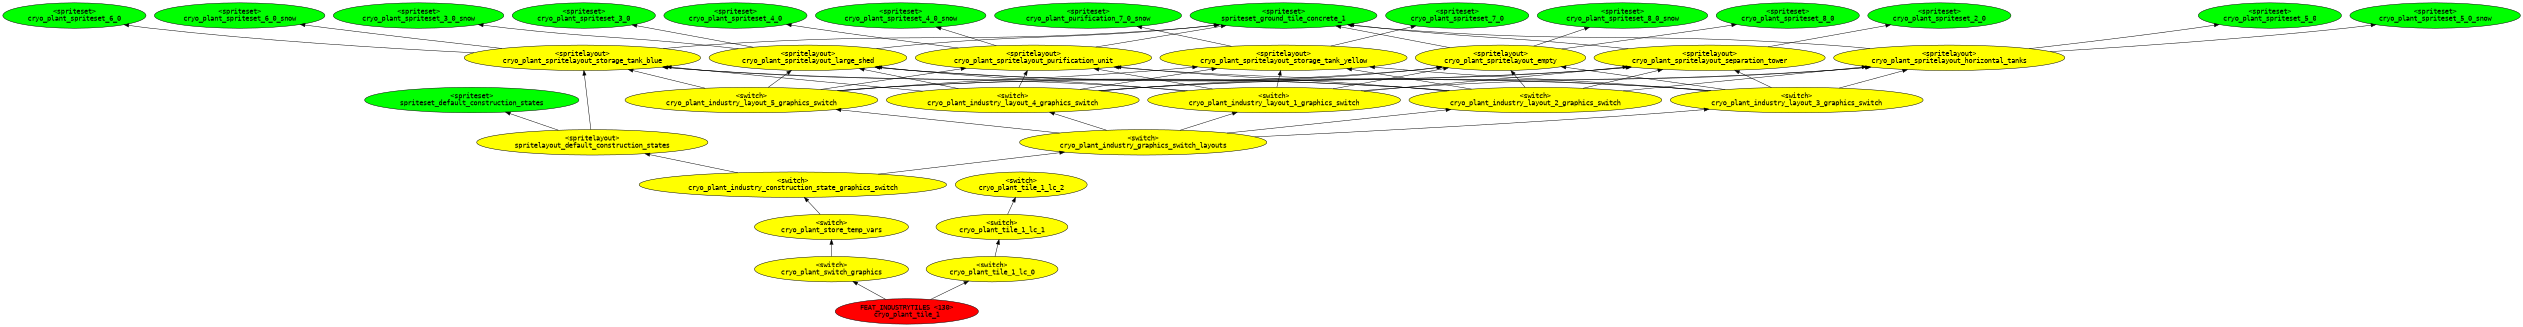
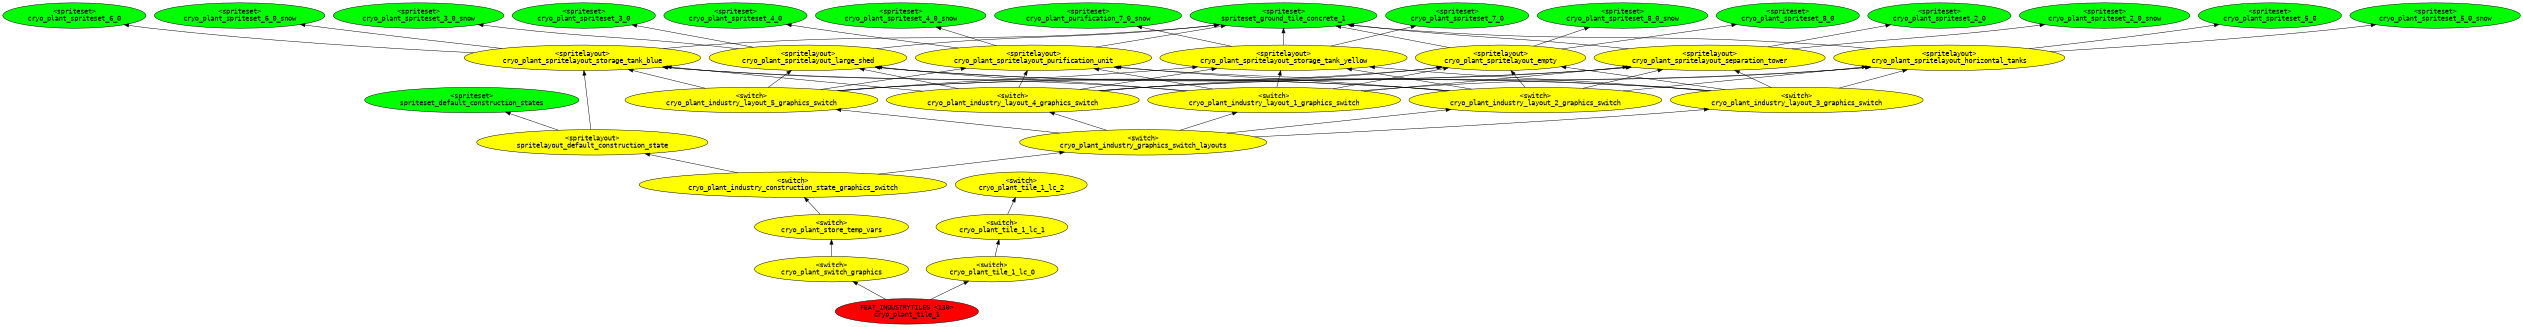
node "<spriteset> cryo_plant_spriteset_2_0_snow": added
edge "<spritelayout> cryo_plant_spritelayout_storage_tank_yellow" -> "<spriteset> spriteset_ground_tile_concrete_1": added
node "<spritelayout> spritelayout_default_construction_states": label "<spritelayout> spritelayout_default_construction_states" -> "<spritelayout> spritelayout_default_construction_state"
